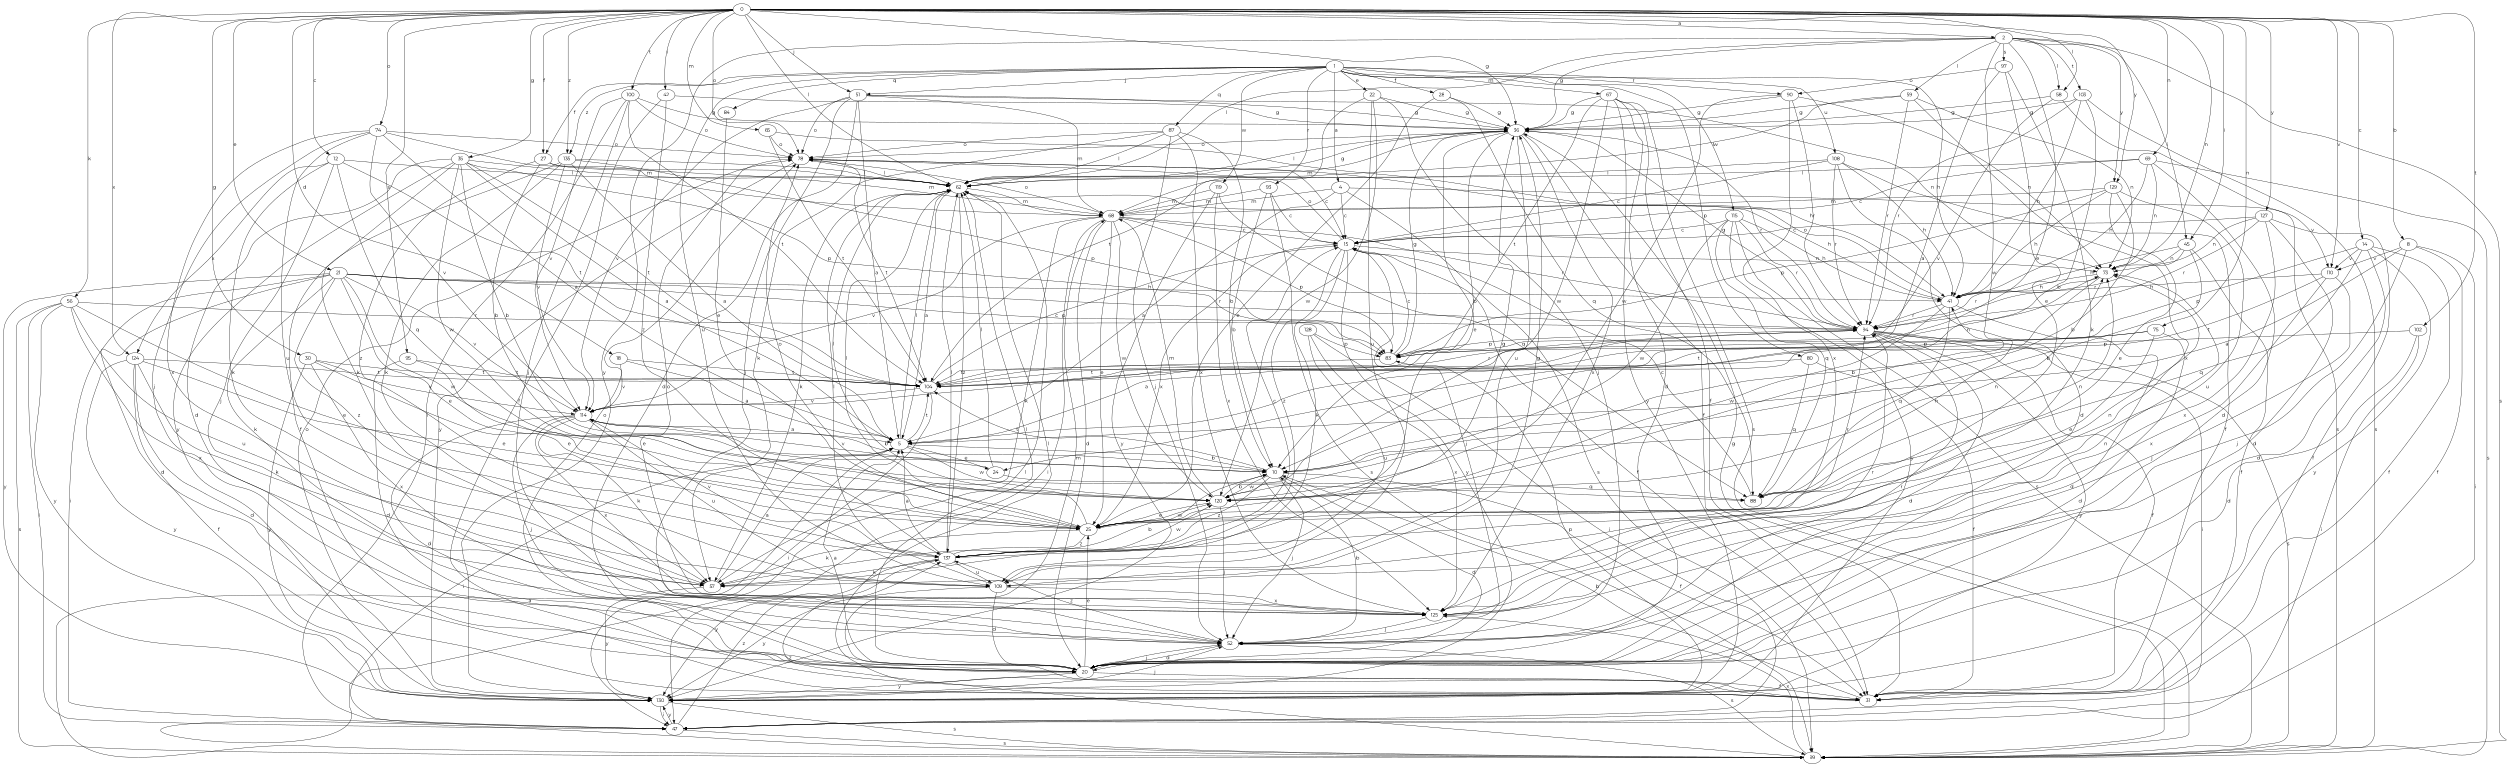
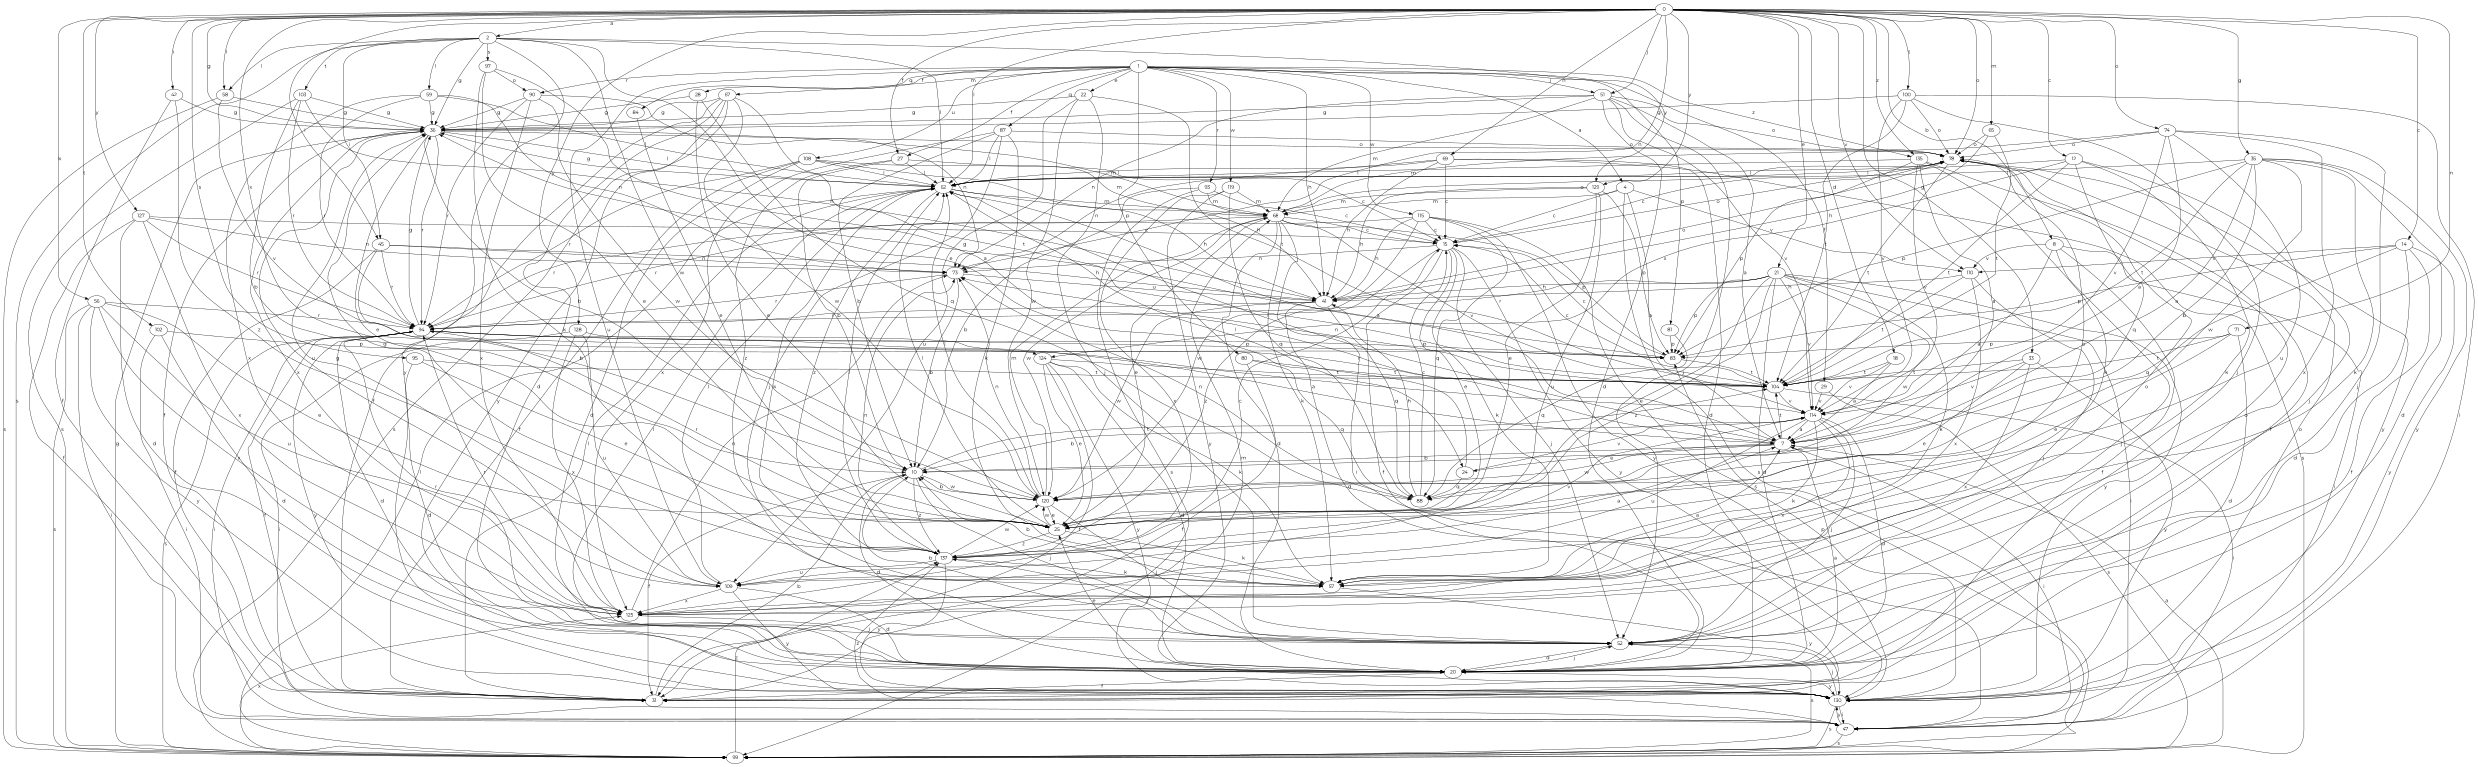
edge "0" -> "128": added, label "y"
edge "73" -> "41": label "h" -> "u"
node "81": added
node "75": label "75" -> "71"
node "30": label "30" -> "33"
edge "104" -> "94": reversed
edge "15" -> "25": label "x" -> "e"
node "29": added
edge "129" -> "10": removed, label "b"
node "5": label "5" -> "7"
